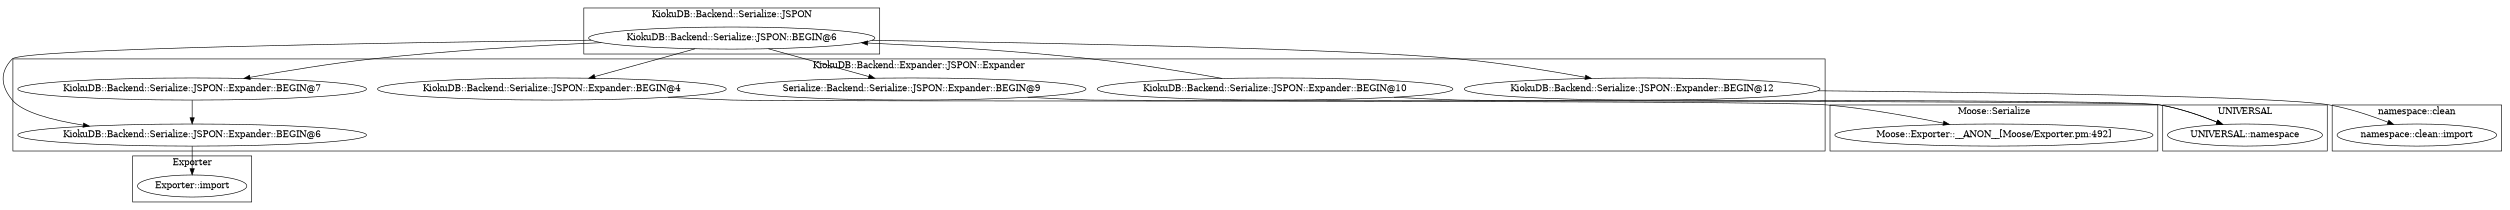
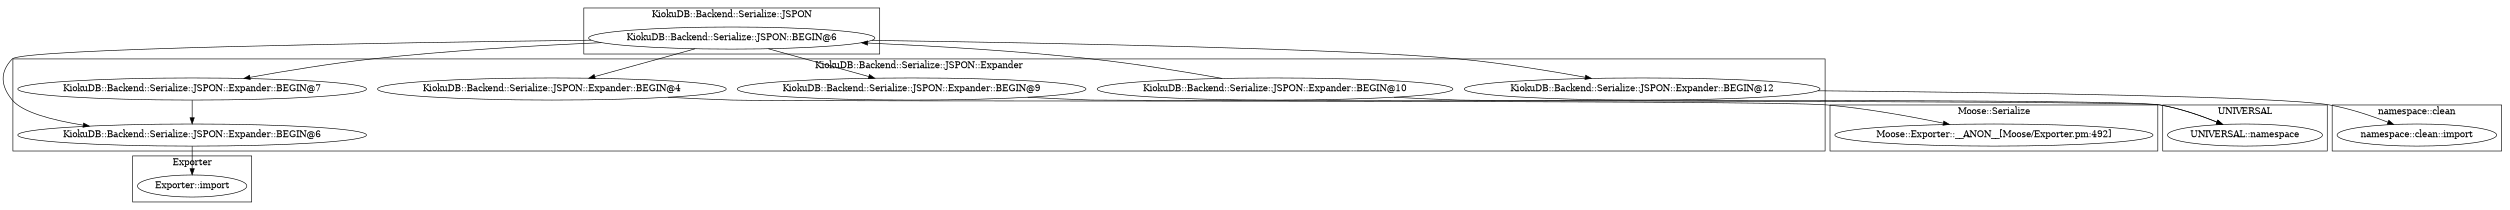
cluster "KiokuDB::Backend::Expander::JSPON::Expander": label "KiokuDB::Backend::Expander::JSPON::Expander" -> "KiokuDB::Backend::Serialize::JSPON::Expander"
node "Serialize::Backend::Serialize::JSPON::Expander::BEGIN@9": label "Serialize::Backend::Serialize::JSPON::Expander::BEGIN@9" -> "KiokuDB::Backend::Serialize::JSPON::Expander::BEGIN@9"
